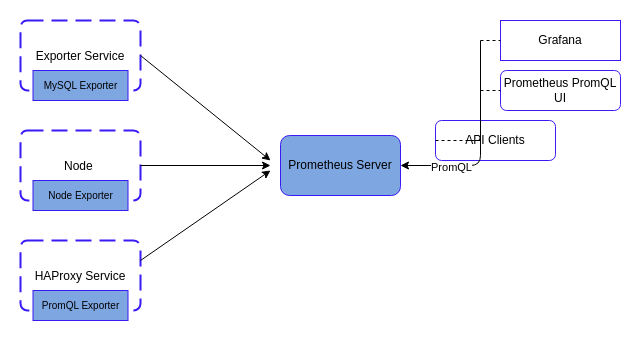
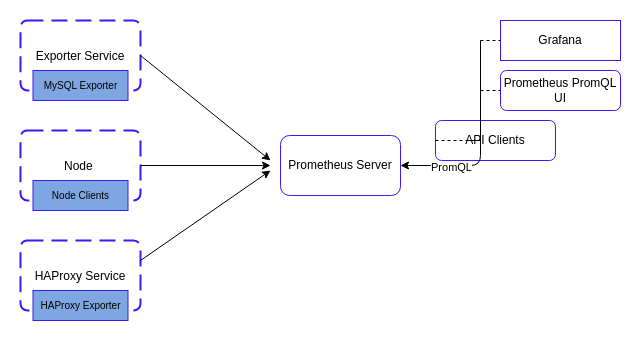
node "Prometheus Server": fillcolor #7ea6e0 -> #ffffff
node "Node Exporter": label "Node Exporter" -> "Node Clients"
node "PromQL Exporter": label "PromQL Exporter" -> "HAProxy Exporter"
